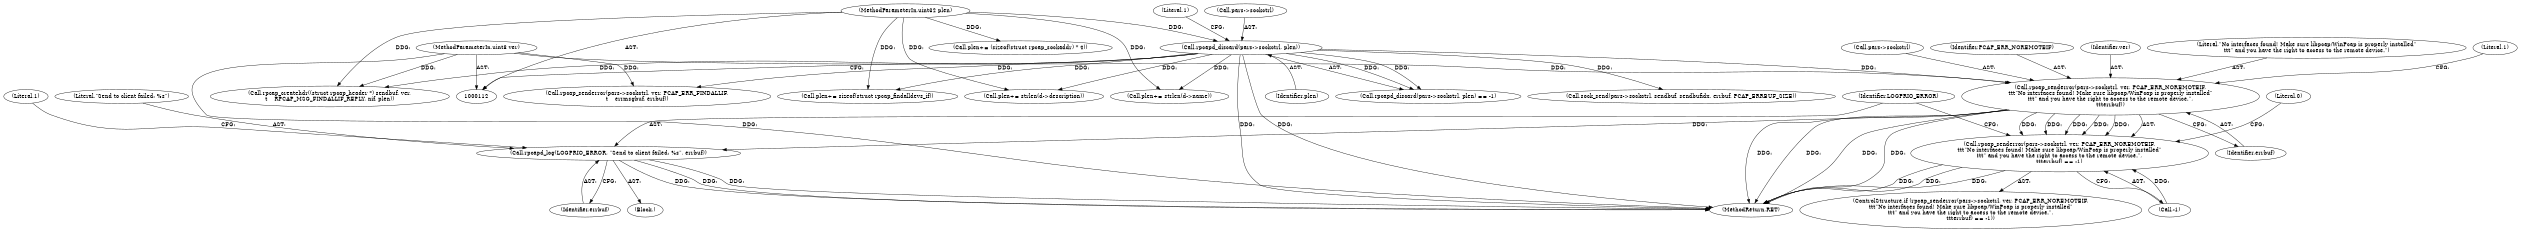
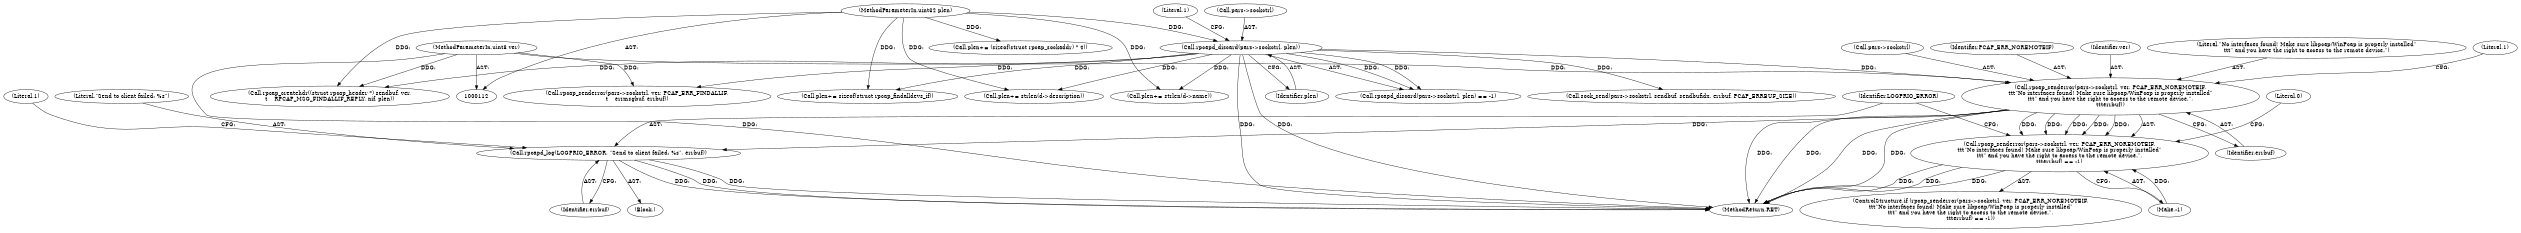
edge "(Call,rpcapd_discard(pars->sockctrl, plen))" -> "1000112": now "(Call,rpcapd_discard(pars->sockctrl, plen))" -> "(Identifier,plen)"
node "(Call,-1)": label "(Call,-1)" -> "(Make,-1)"
